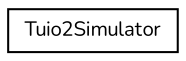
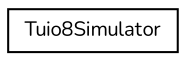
node "Tuio2Simulator": label "Tuio2Simulator" -> "Tuio8Simulator"
